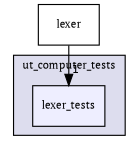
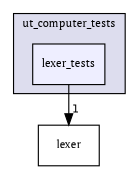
edge "lexer" -> "lexer_tests": reversed
